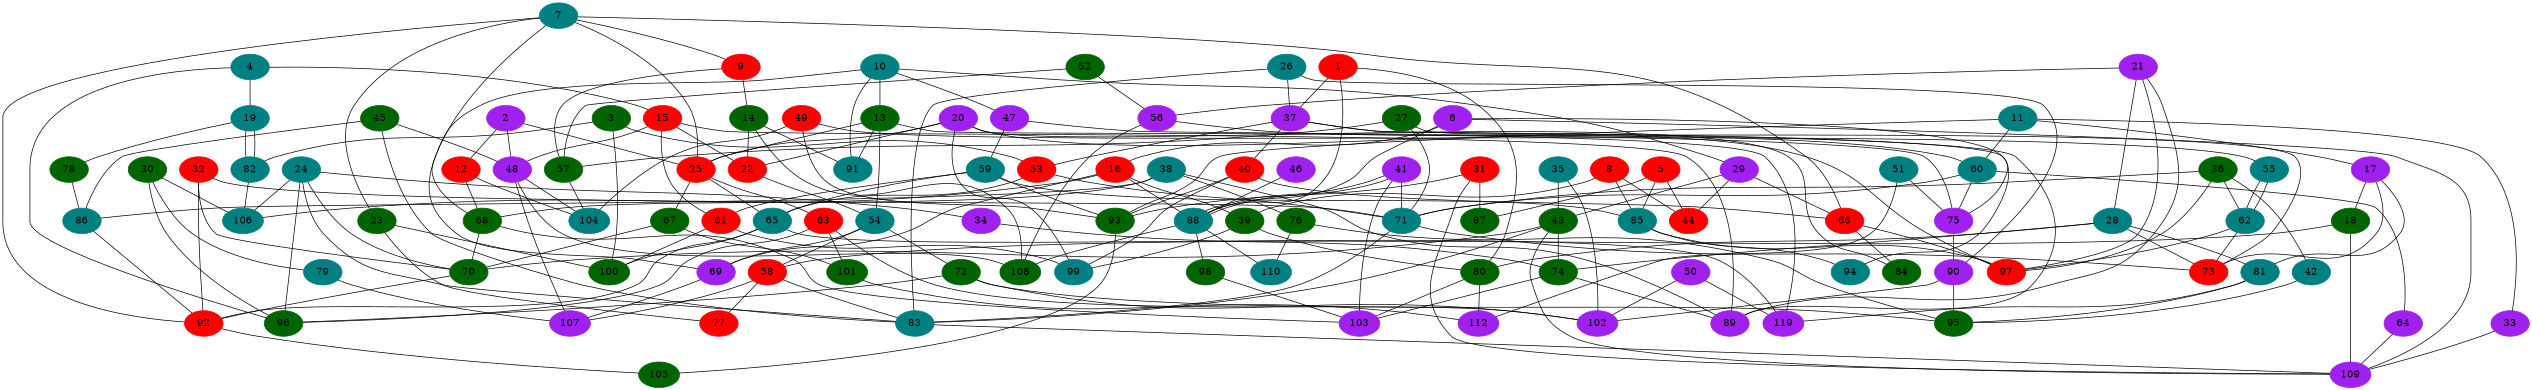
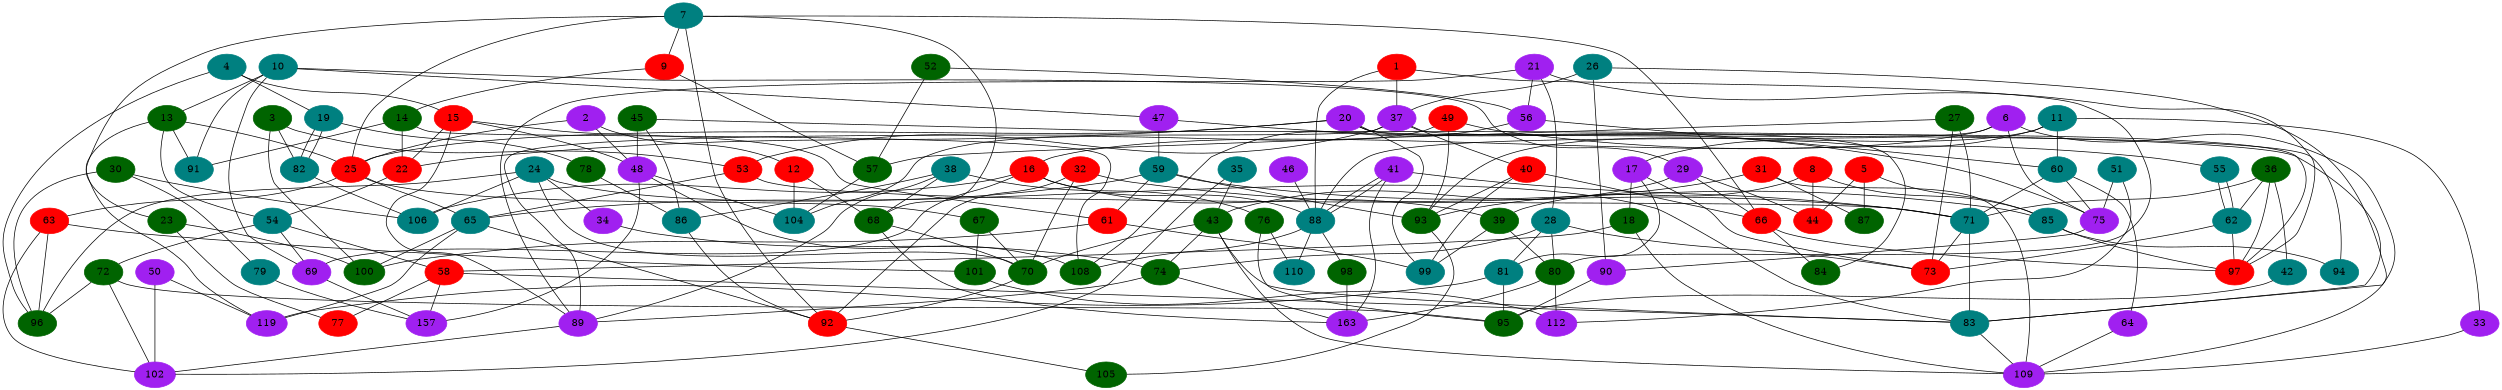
edge "90" -- "102": now "89" -- "102"
node "107": label "107" -> "157"
node "103": label "103" -> "163"
